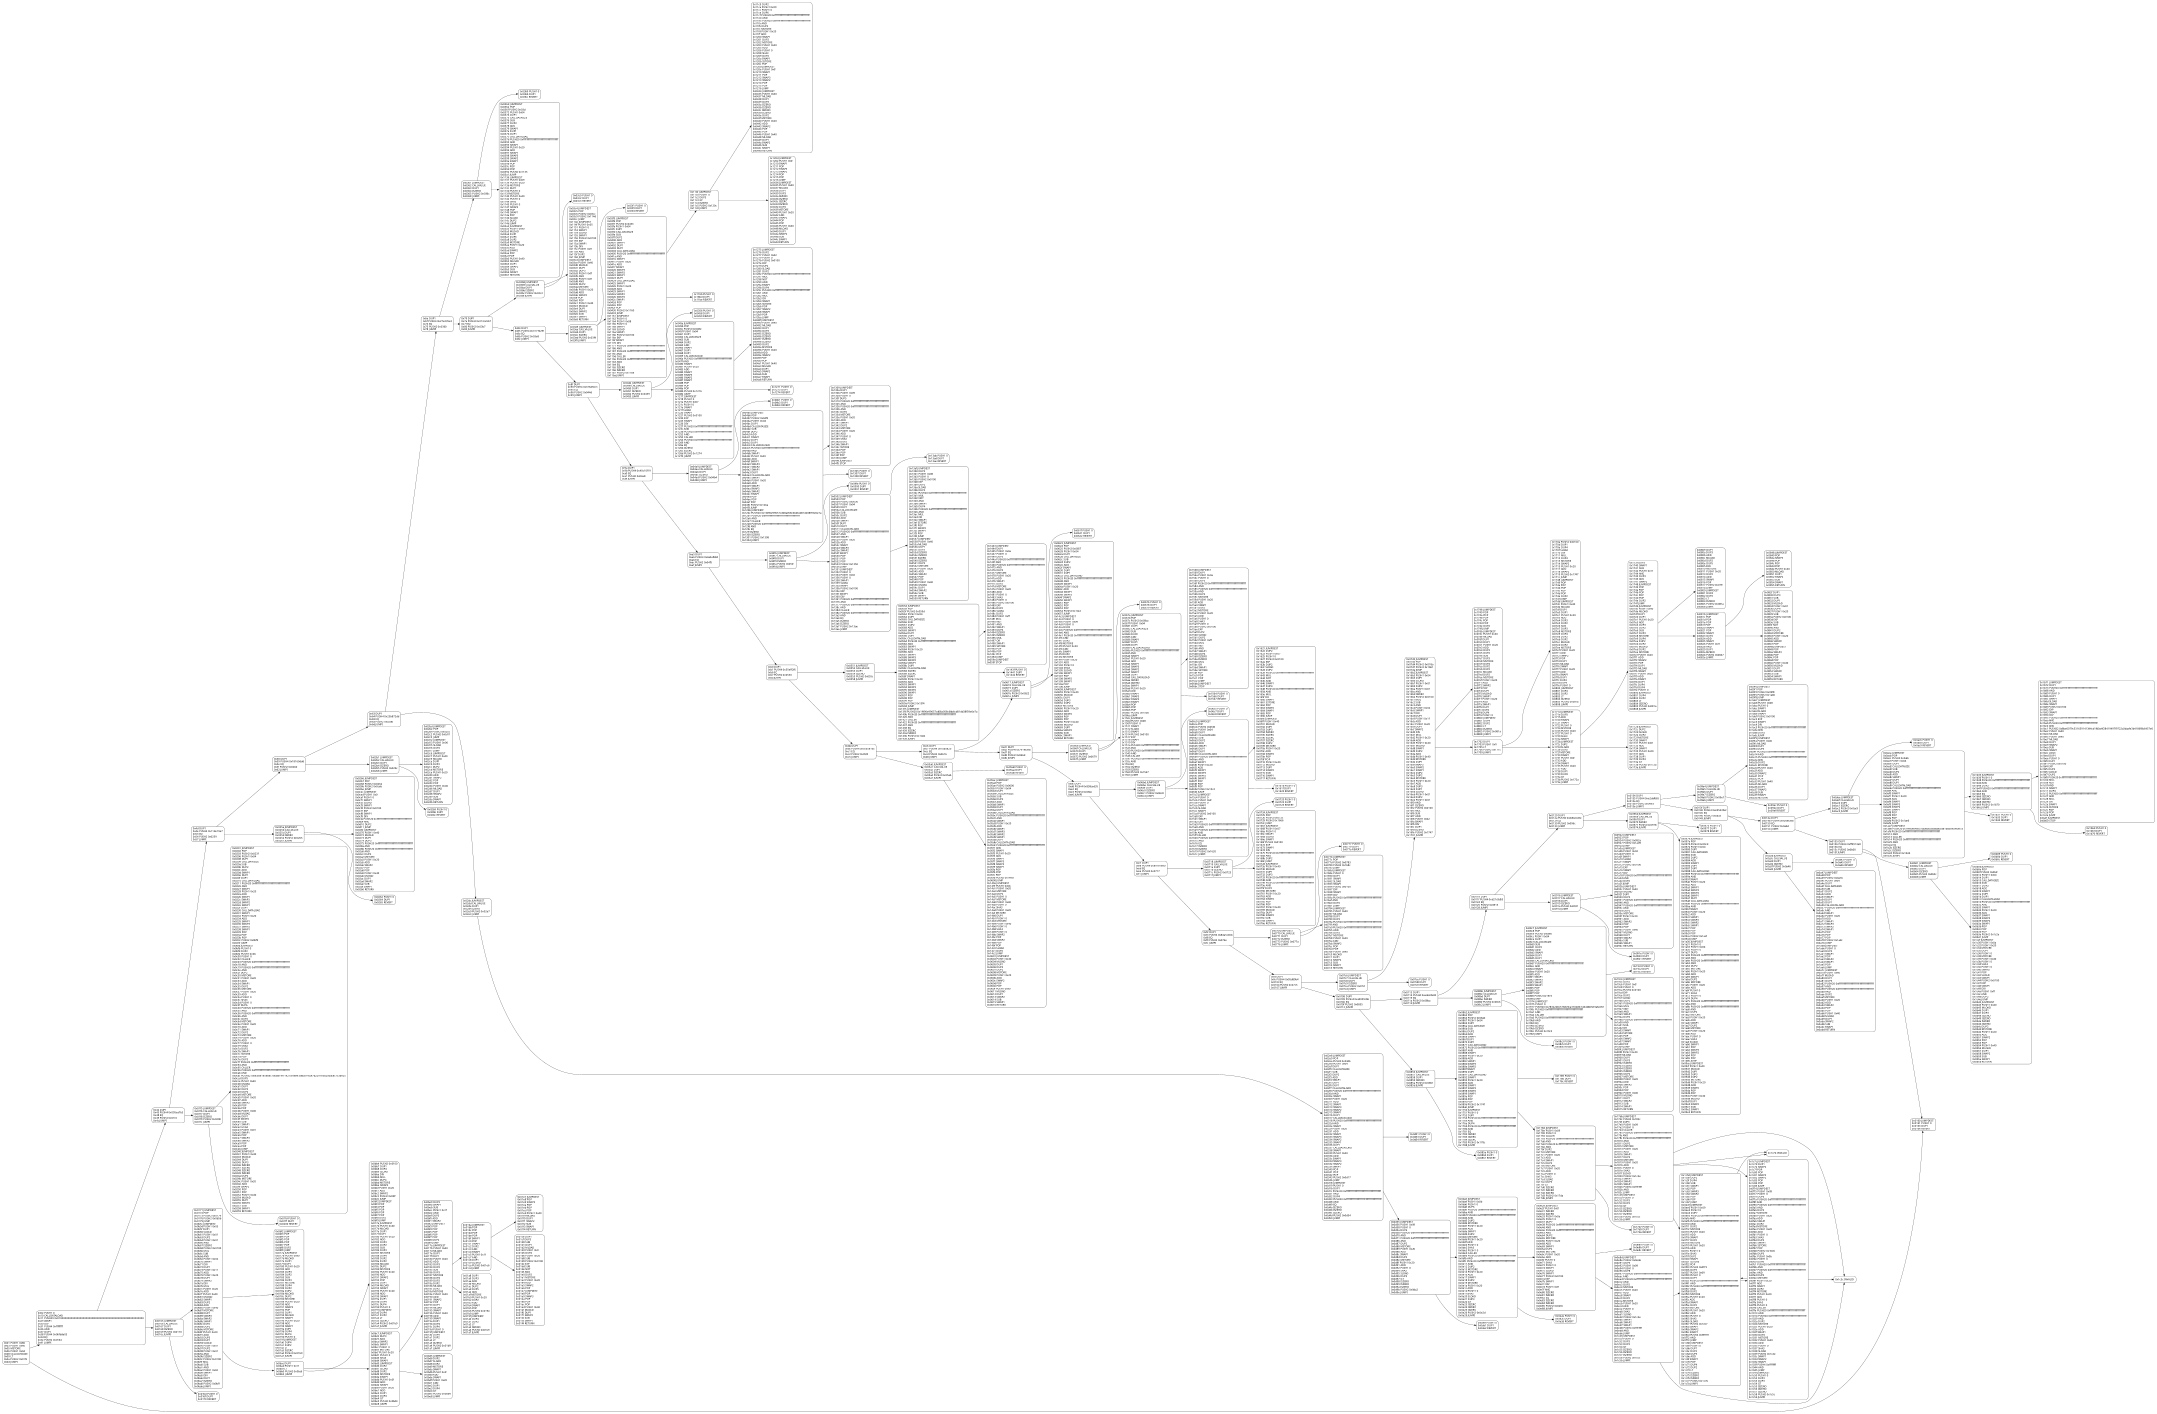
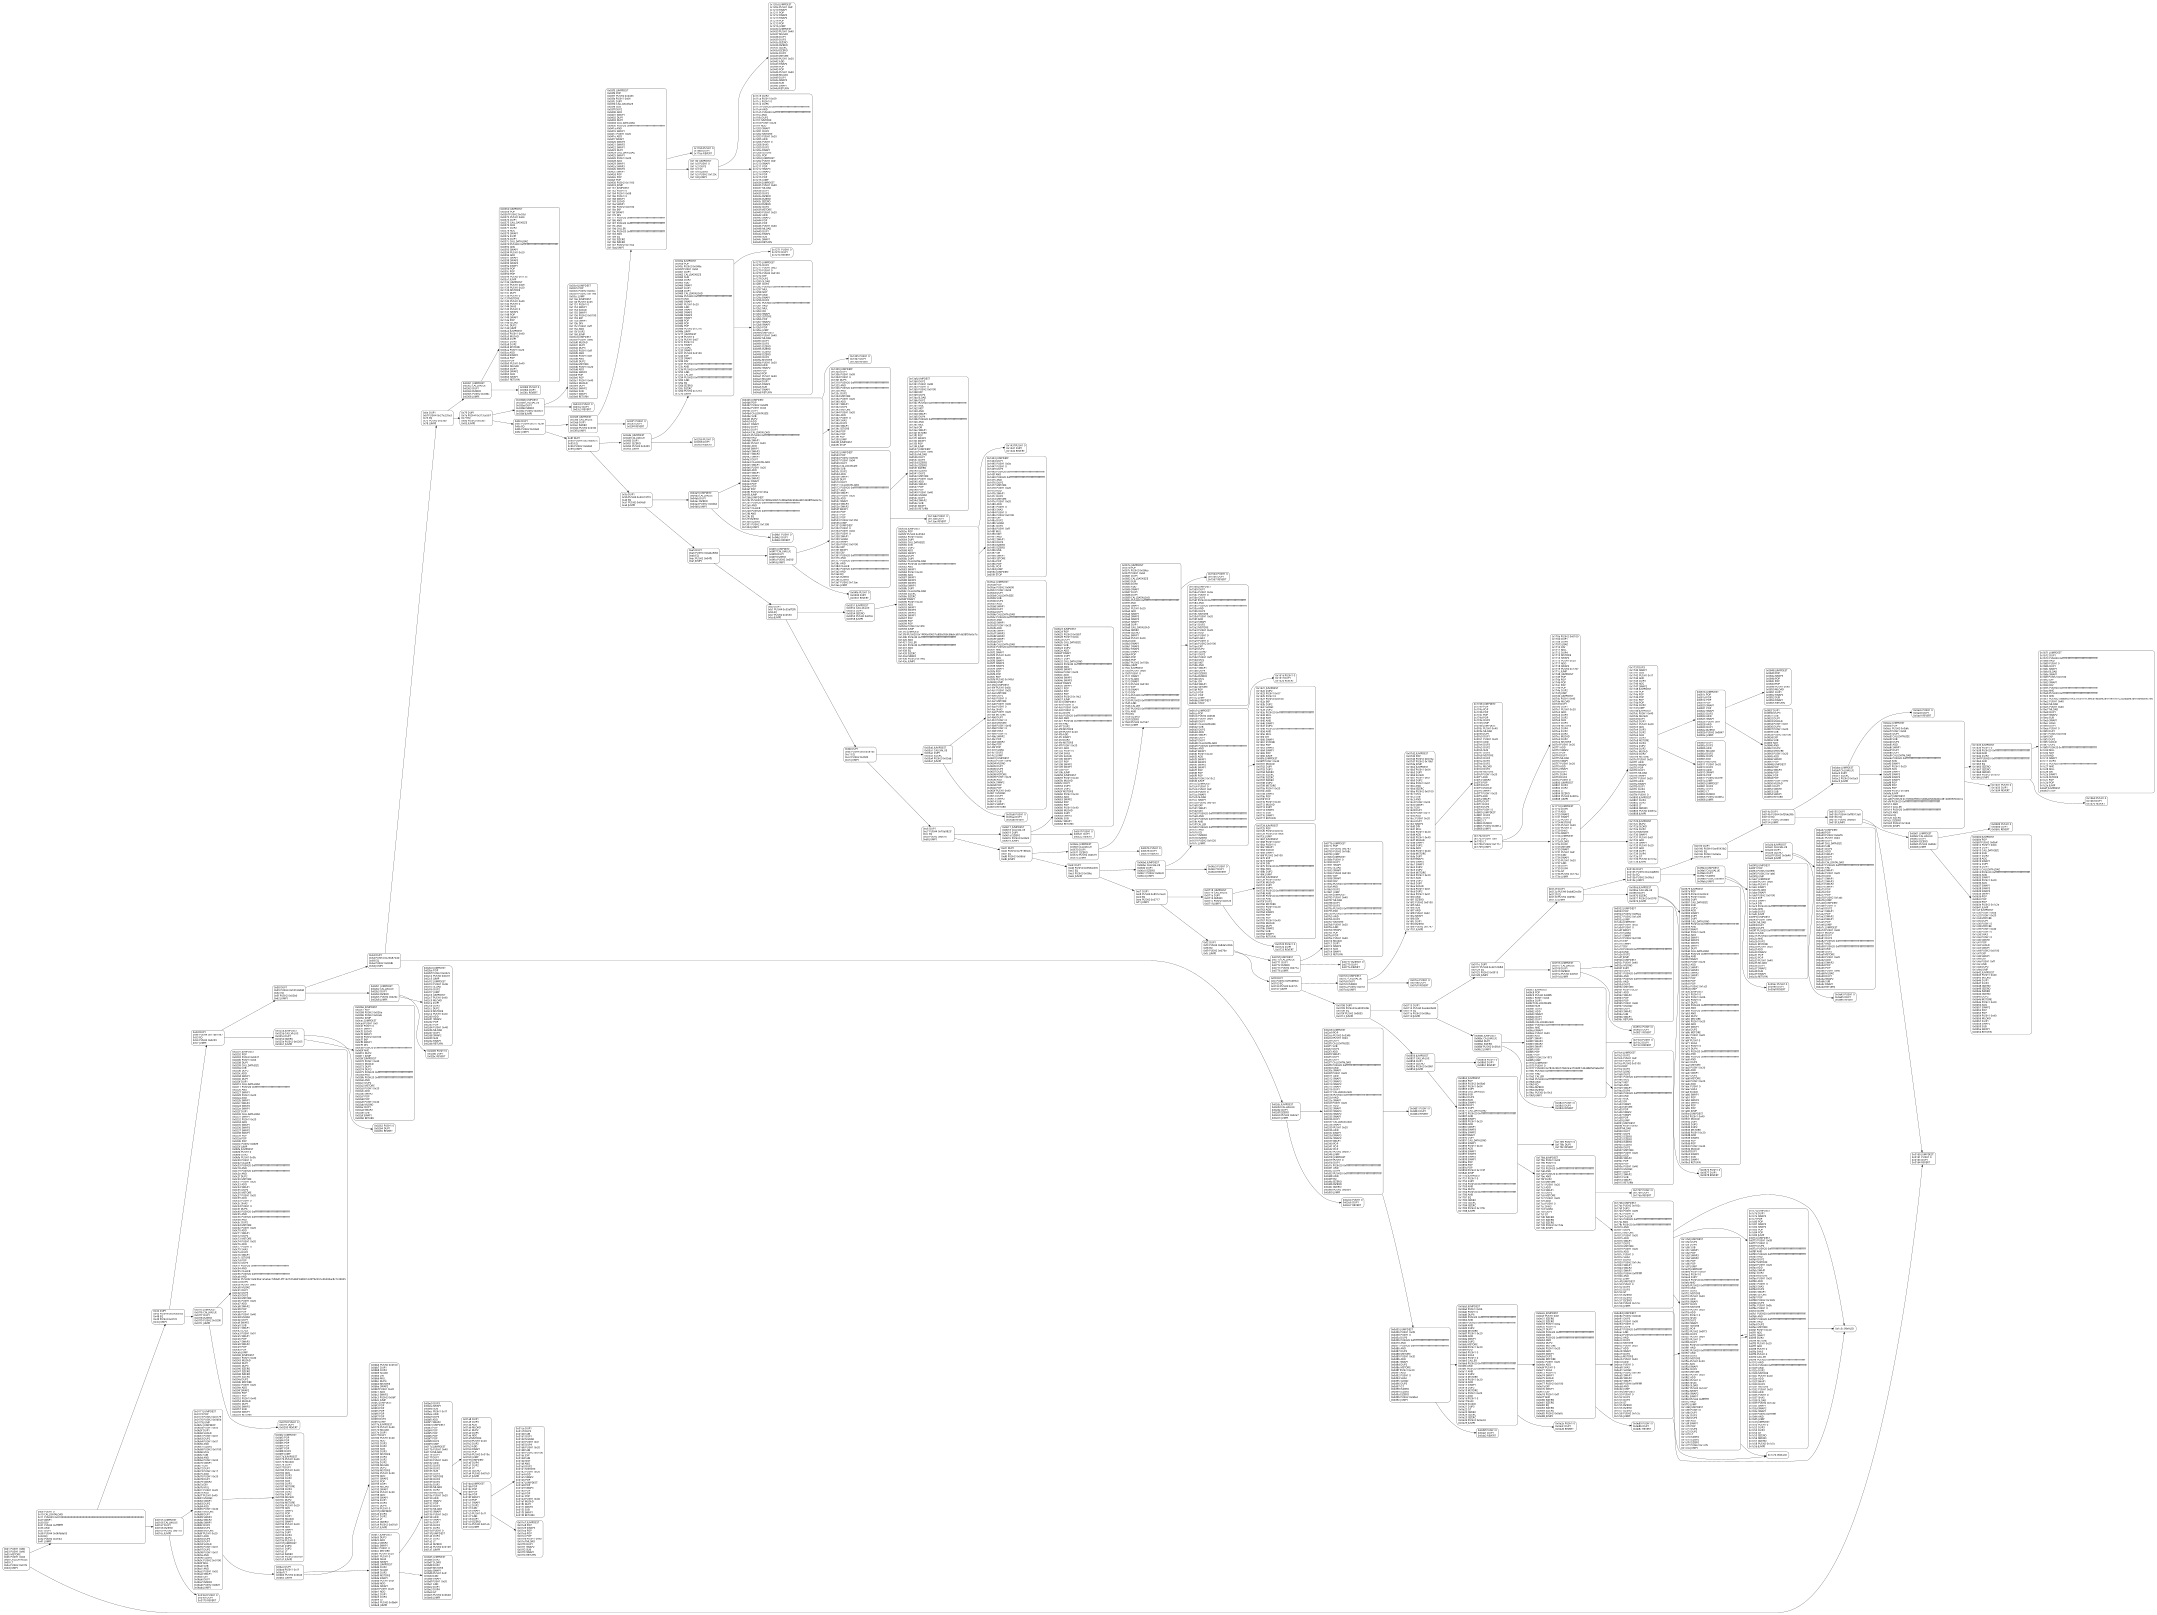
node "0x0777 PUSH1 0 0x0779 DUP1 0x077a REVERT": label "0x0777 PUSH1 0 0x0779 DUP1 0x077a REVERT" -> "0x0777 ISZERO1 0 0x0779 DUP1 0x077a REVERT"
node "0x02e4 PUSH1 0 0x02e6 DUP1 0x02e7 REVERT": added
